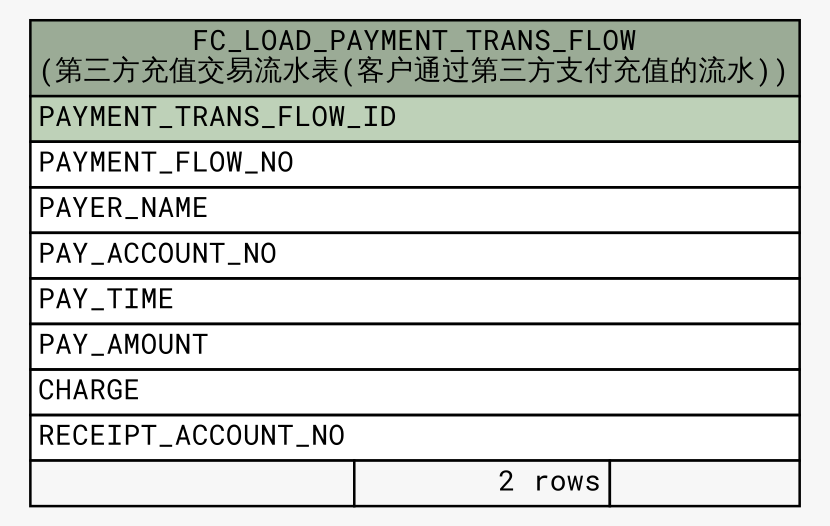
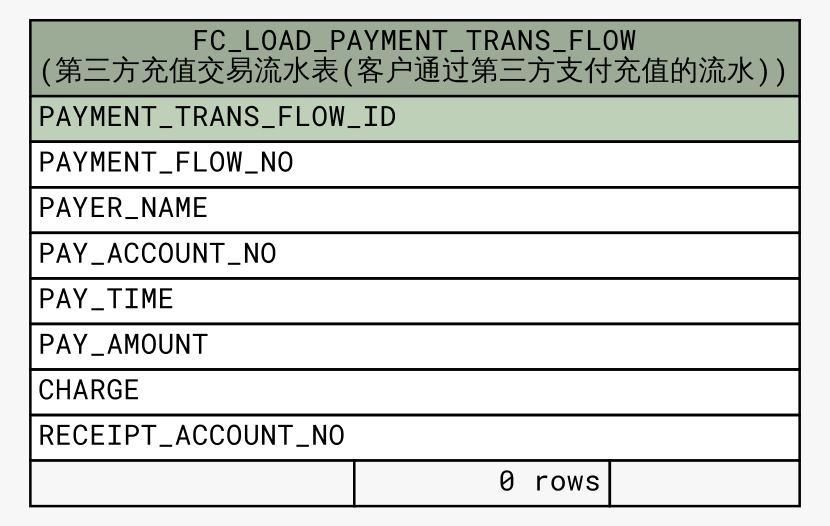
node "FC_LOAD_PAYMENT_TRANS_FLOW": text "2 rows" -> "0 rows"
